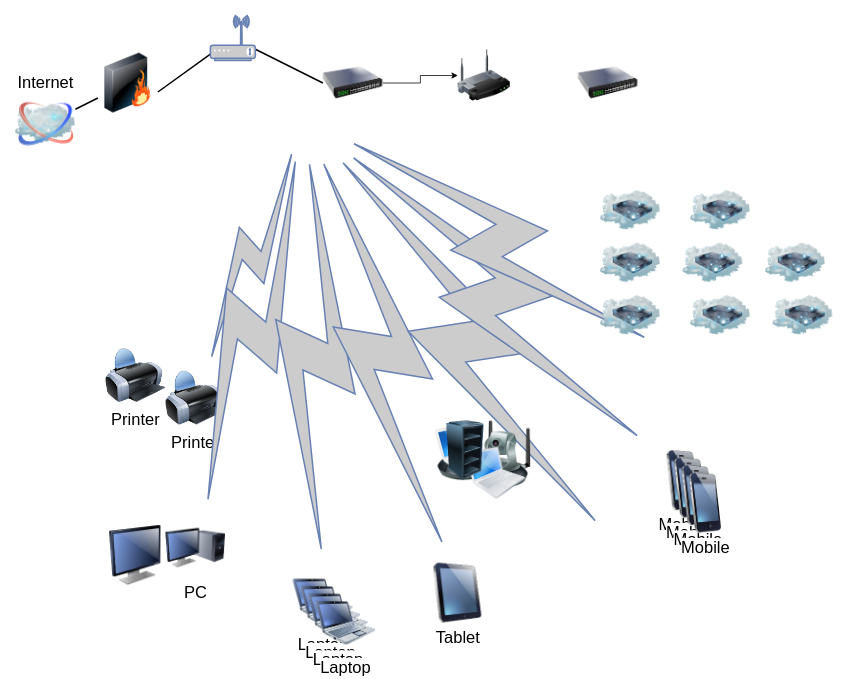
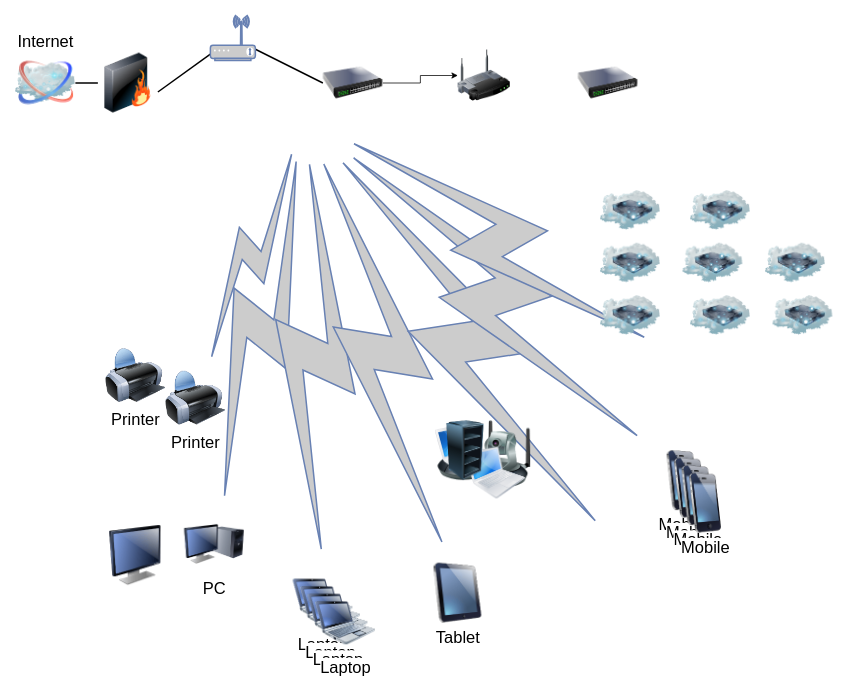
node "Internet": moved (45, 124) -> (45, 83)
node "PC": moved (195, 548) -> (214, 544)
